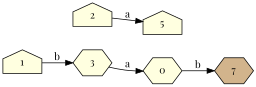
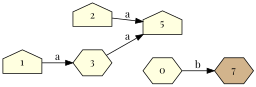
edge "1" -> "3": label "b" -> "a"
edge "3" -> "0": now "3" -> "5"
